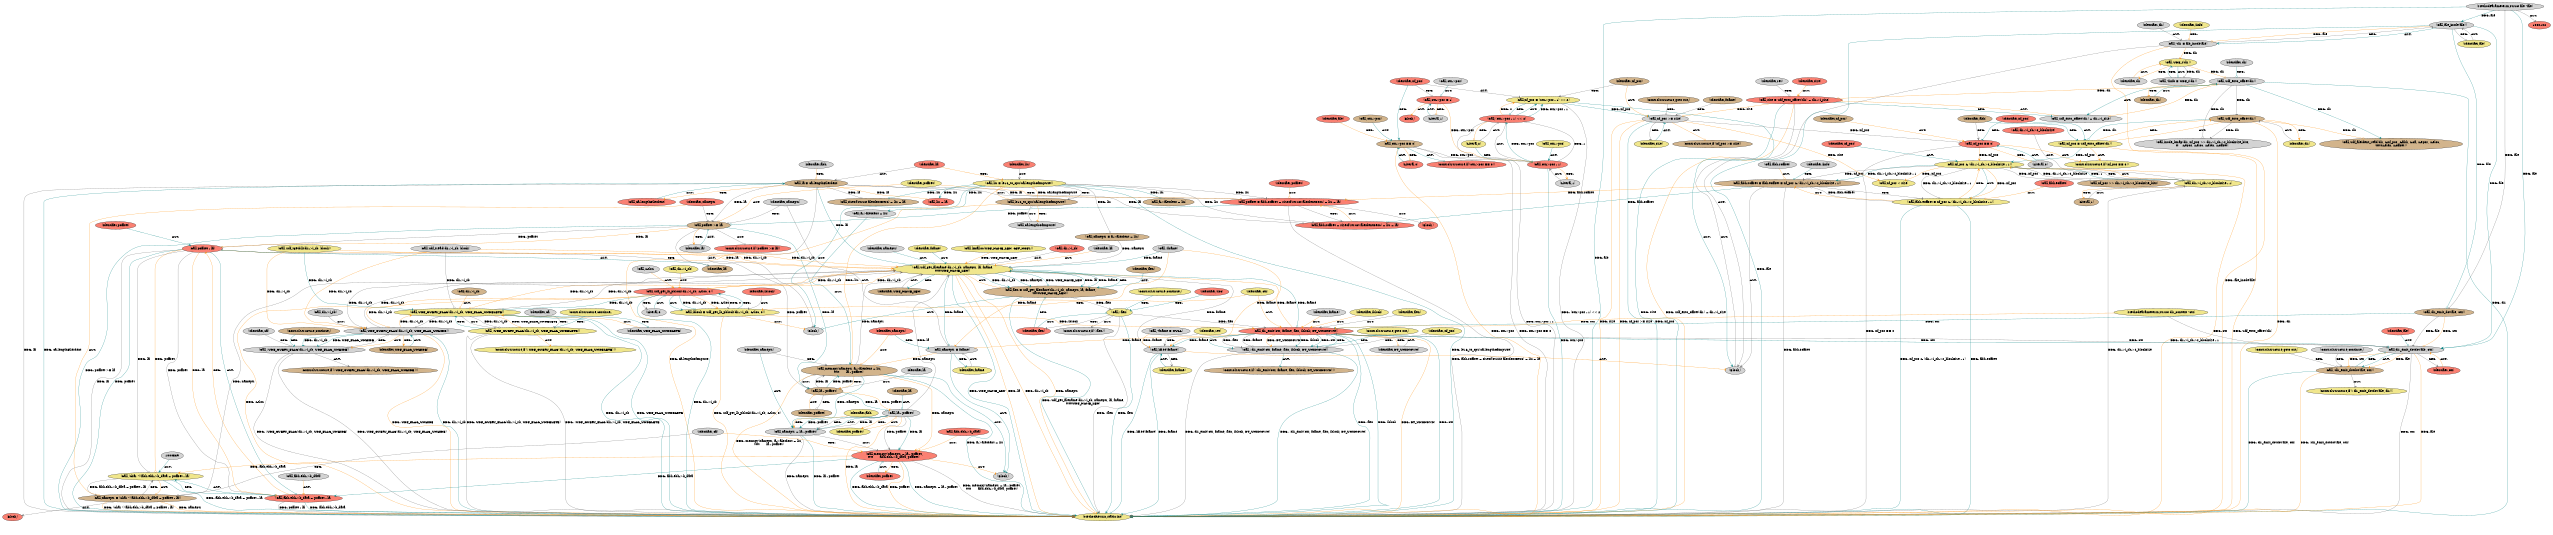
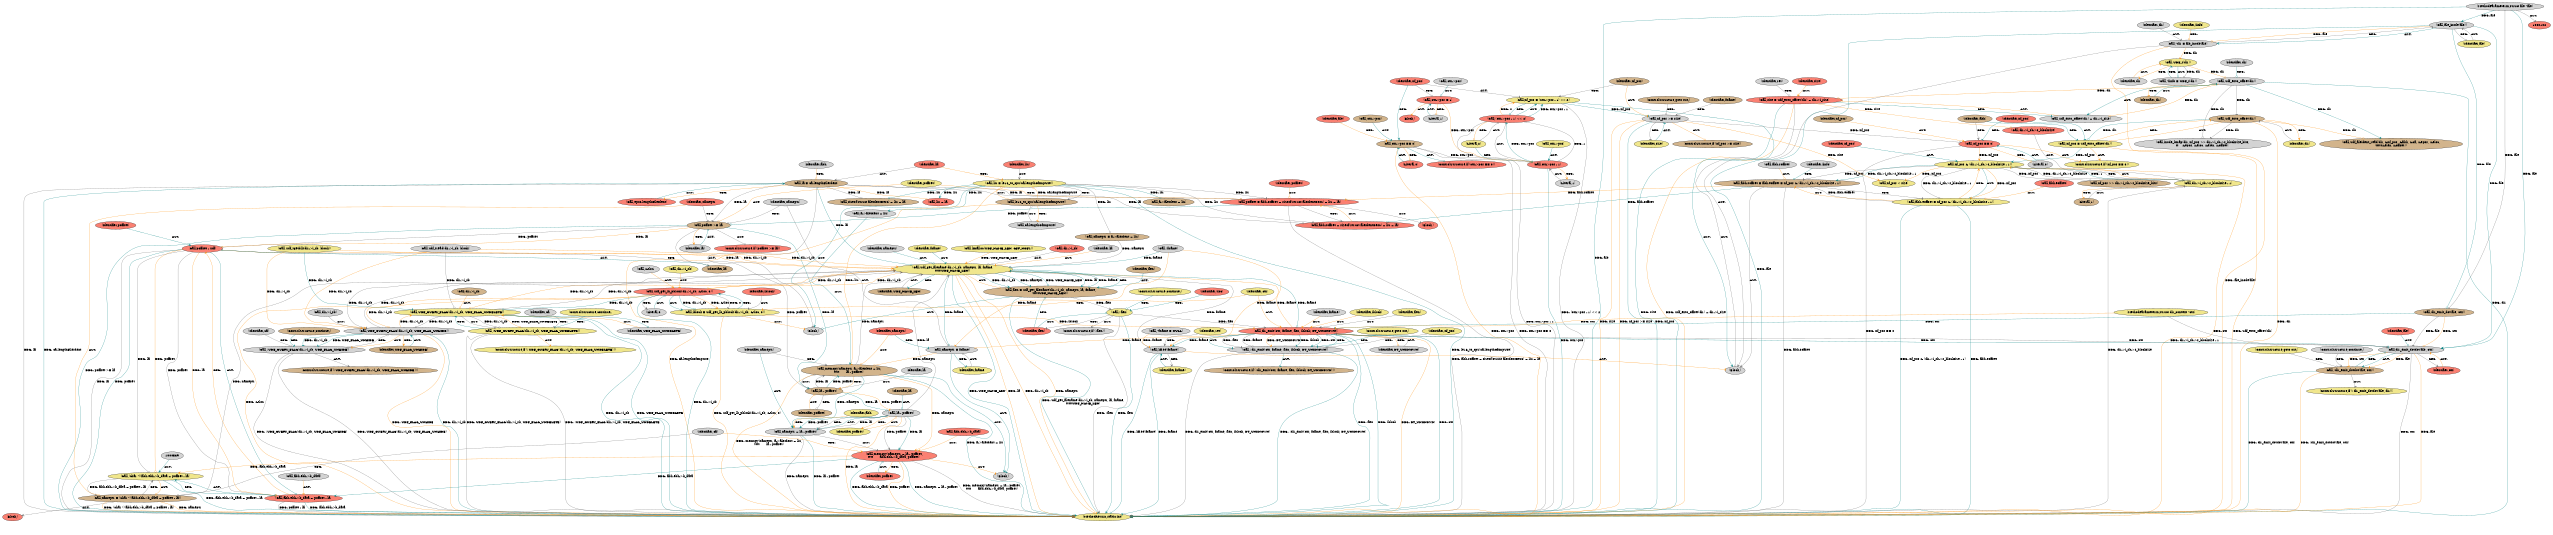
edge "(Call,size = udf_ext0_offset(dir) + dir->i_size)" -> "(Call,nf_pos >= size)": now "(Call,size = udf_ext0_offset(dir) + dir->i_size)" -> "(Call,dir->i_sb->s_blocksize)"
node "(Call,cfi.lengthFileIdent)": label "(Call,cfi.lengthFileIdent)" -> "(Call,epos.lengthFileIdent)"
node "(Call,poffset - lfi)": label "(Call,poffset - lfi)" -> "(Call,poffset - udf)"
edge "(Call,iblock = udf_get_lb_pblock(dir->i_sb, &tloc, 0))" -> "(Call,dir_emit(ctx, fname, flen, iblock, DT_UNKNOWN))": arrowhead vee -> tee
